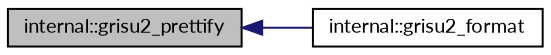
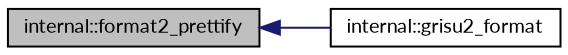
node "internal::grisu2_prettify": label "internal::grisu2_prettify" -> "internal::format2_prettify"
